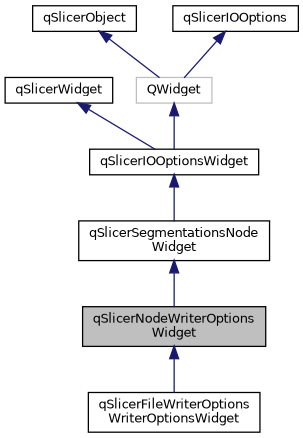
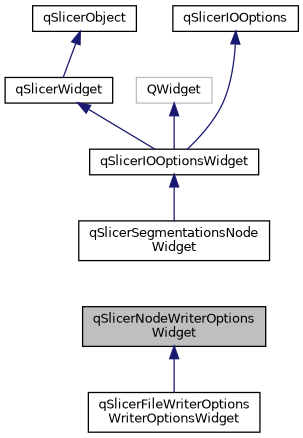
edge "QWidget" -> "qSlicerObject": now "qSlicerWidget" -> "qSlicerObject"
edge "QWidget" -> "qSlicerIOOptions": now "qSlicerIOOptionsWidget" -> "qSlicerIOOptions"
edge "qSlicerNodeWriterOptions Widget" -> "qSlicerSegmentationsNode Widget": removed
